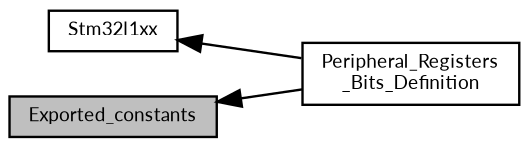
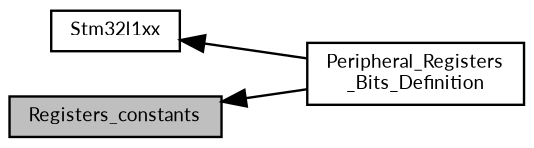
node "Exported_constants": label "Exported_constants" -> "Registers_constants"
